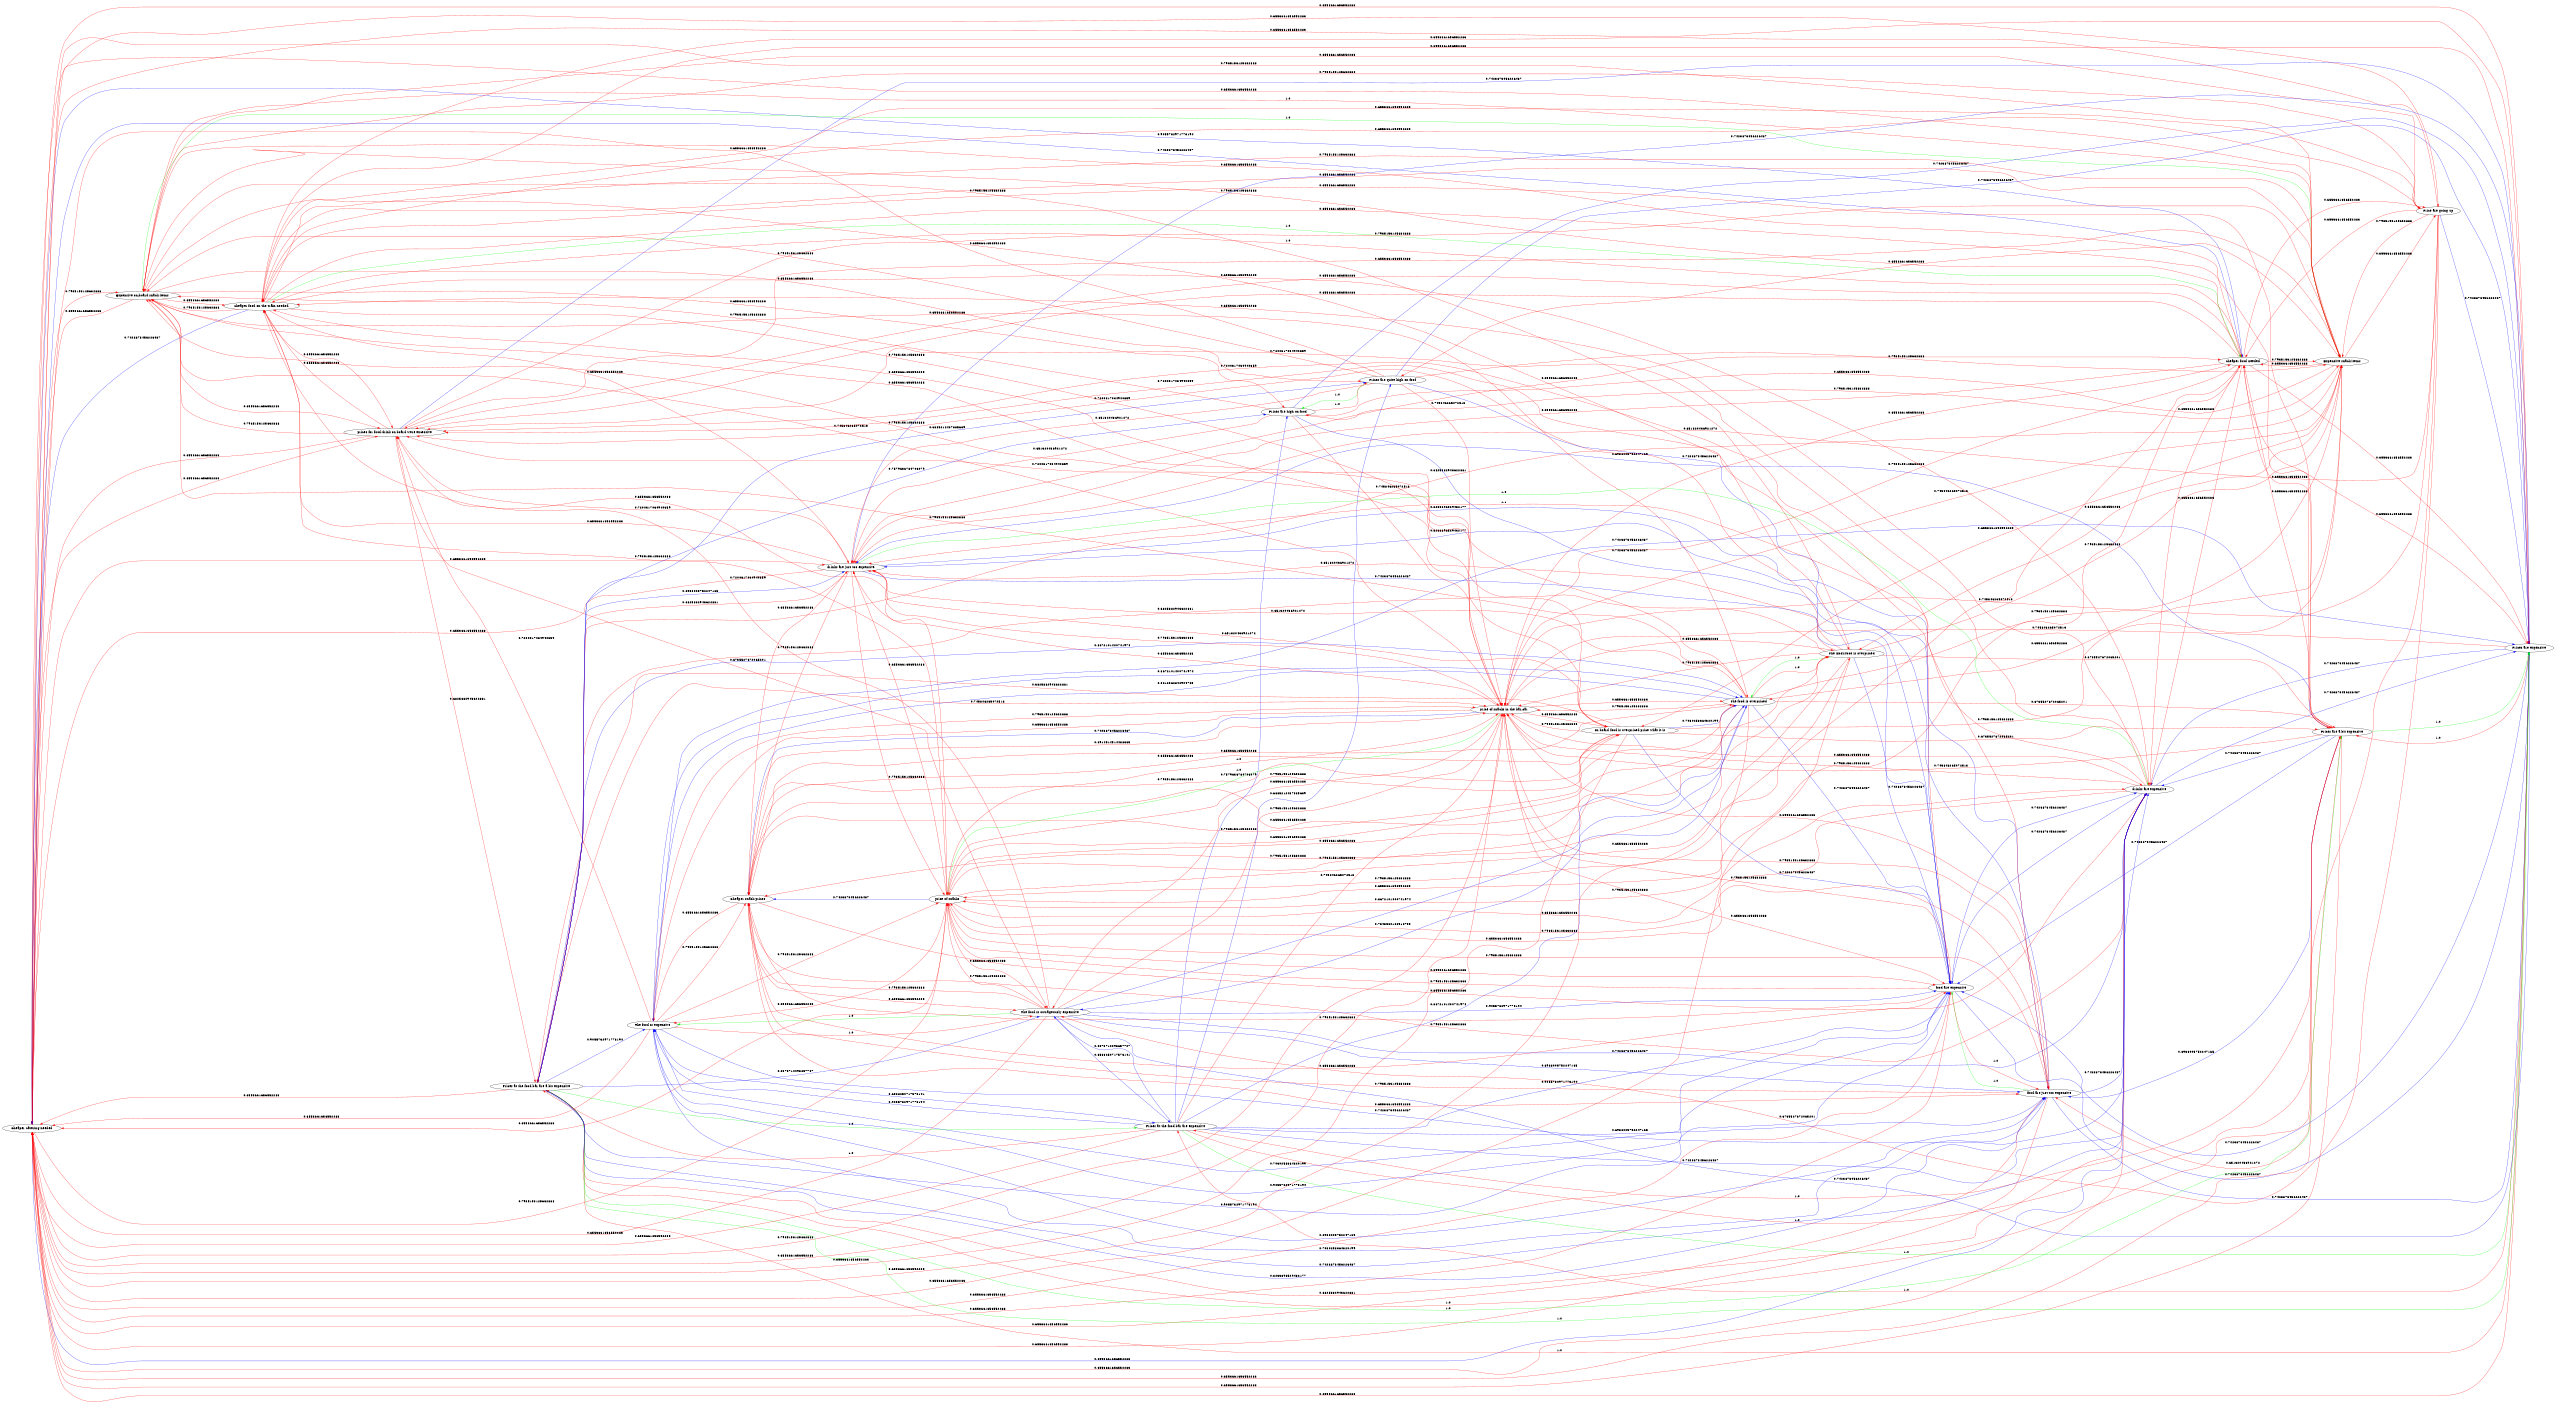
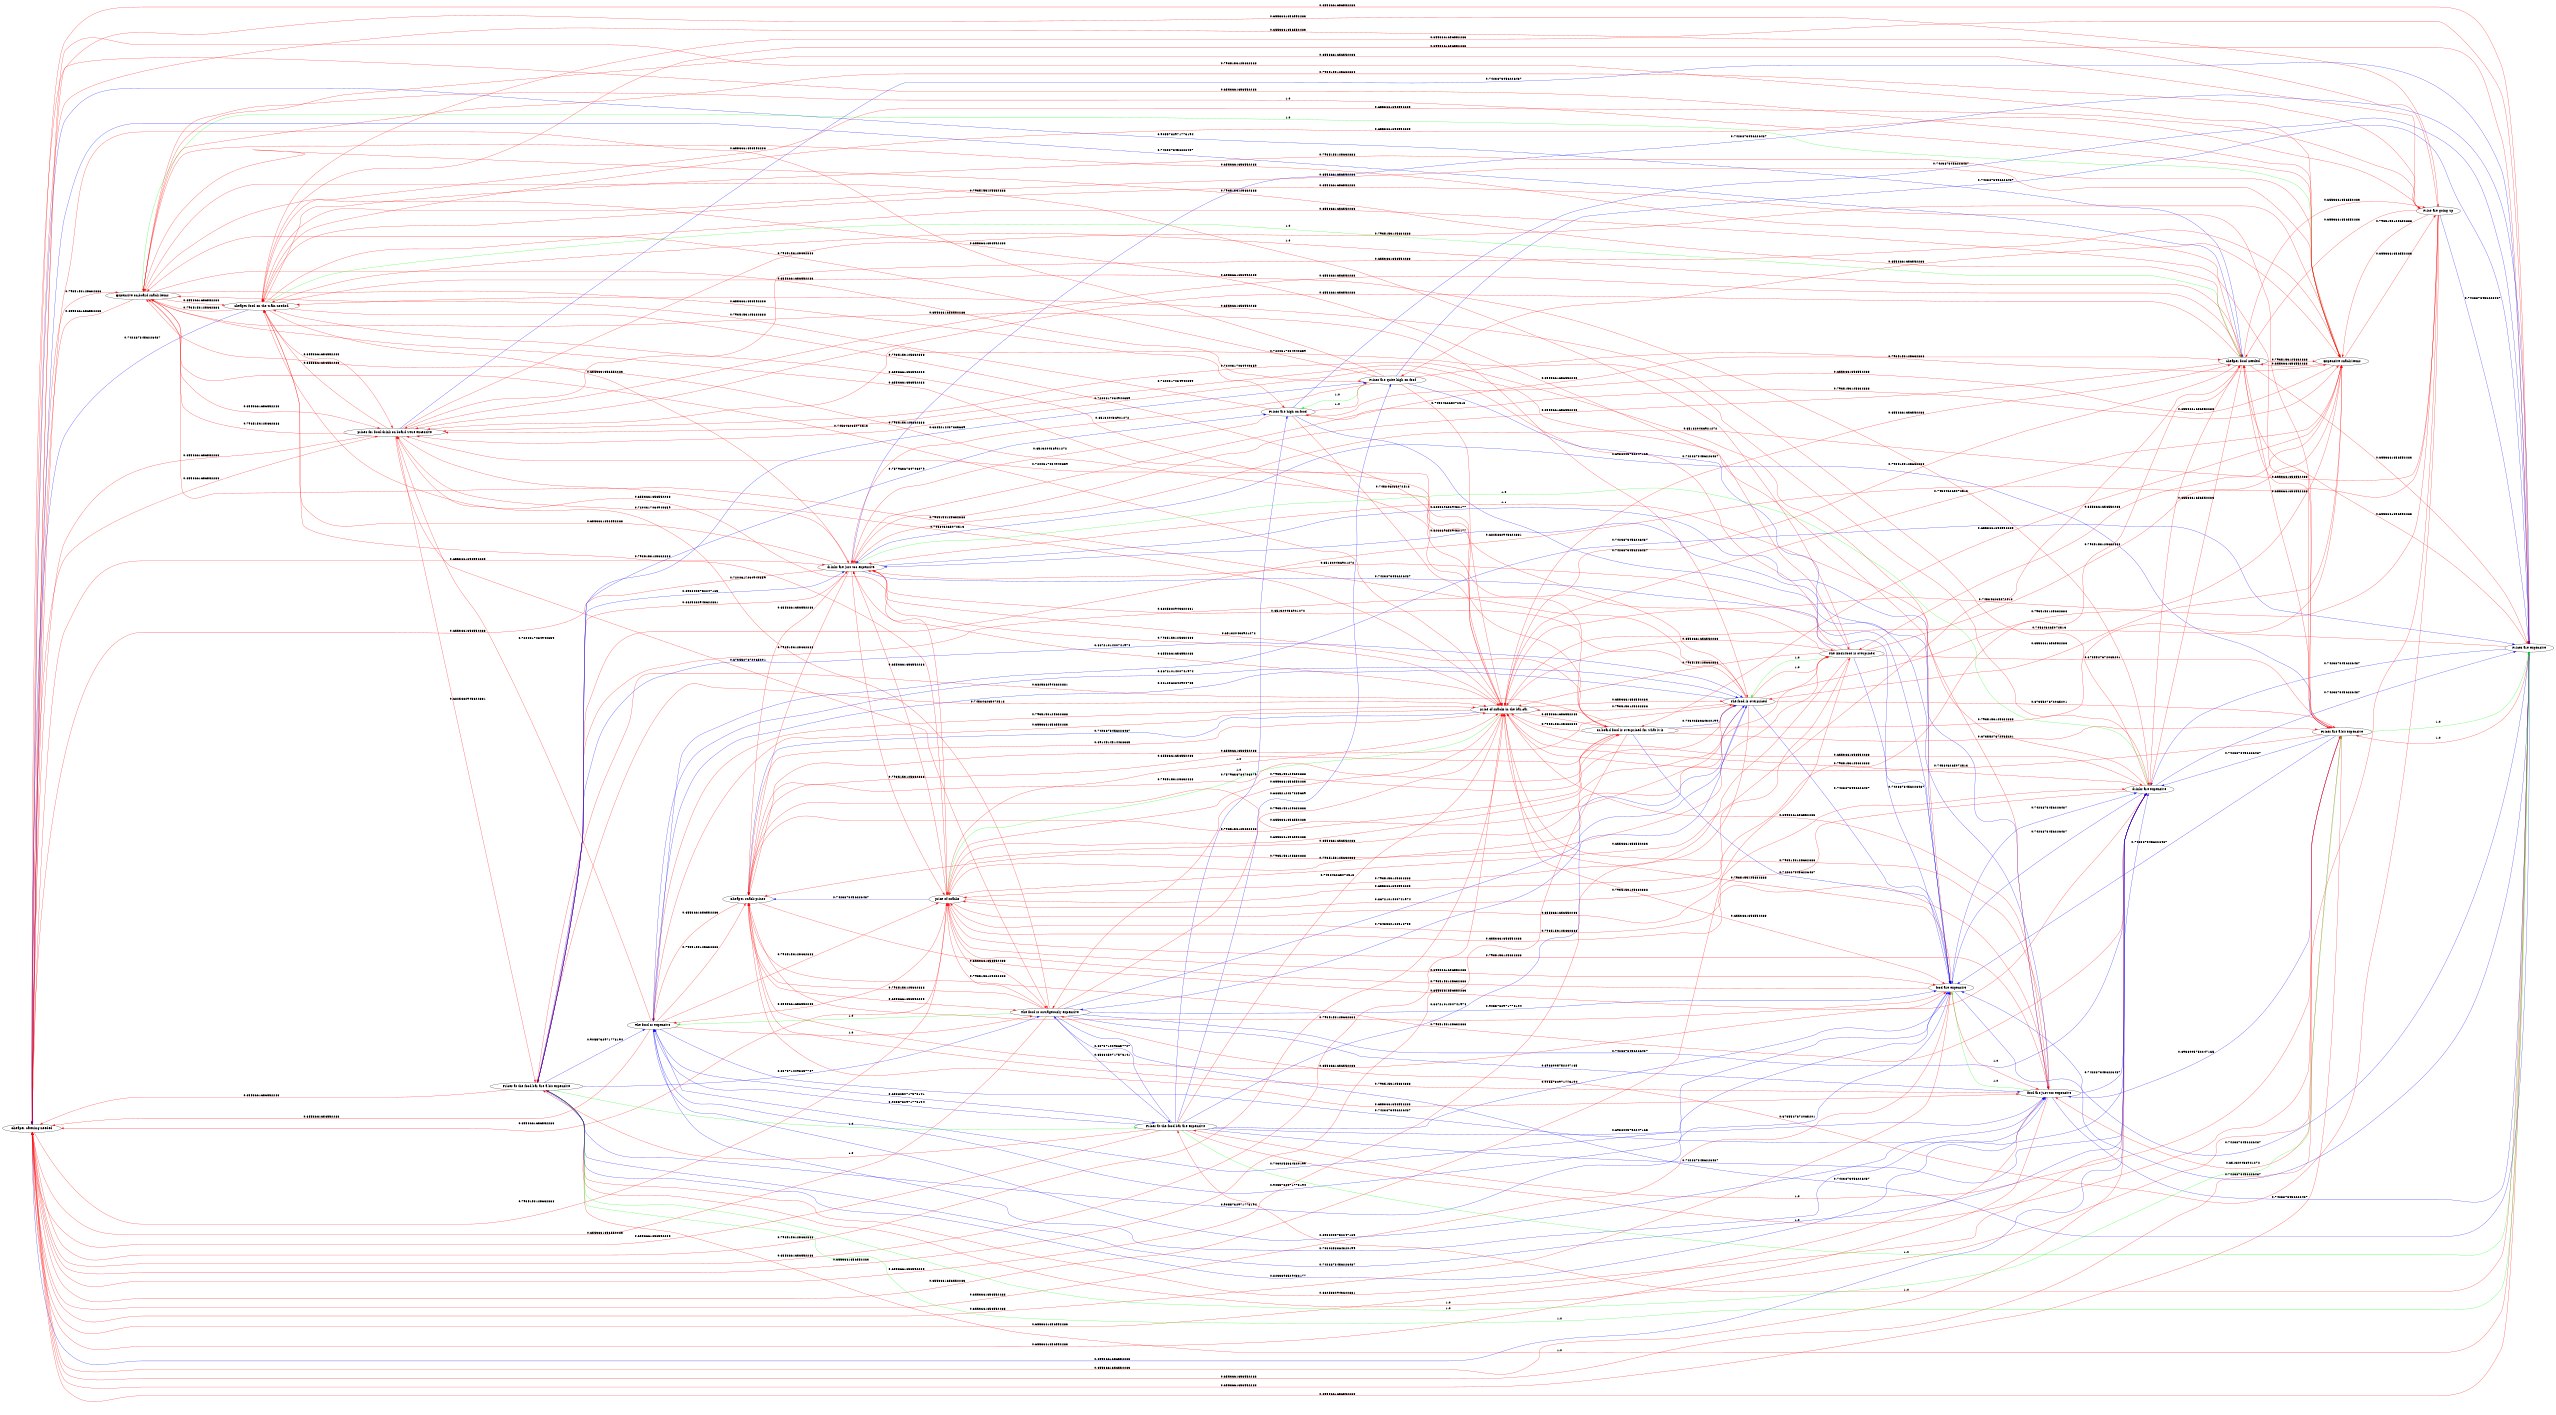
edge "Expensive snack items" -> "Prices at the food bar are a bit expensive": now "Price are going up" -> "Prices at the food bar are a bit expensive"
edge "prices for food/drink on board were excessive" -> "price of snacks in the bar-car": added, label "0.745846265072513"
node "on board food is overpriced price what it is": label "on board food is overpriced price what it is" -> "on board food is overpriced for what it is"
